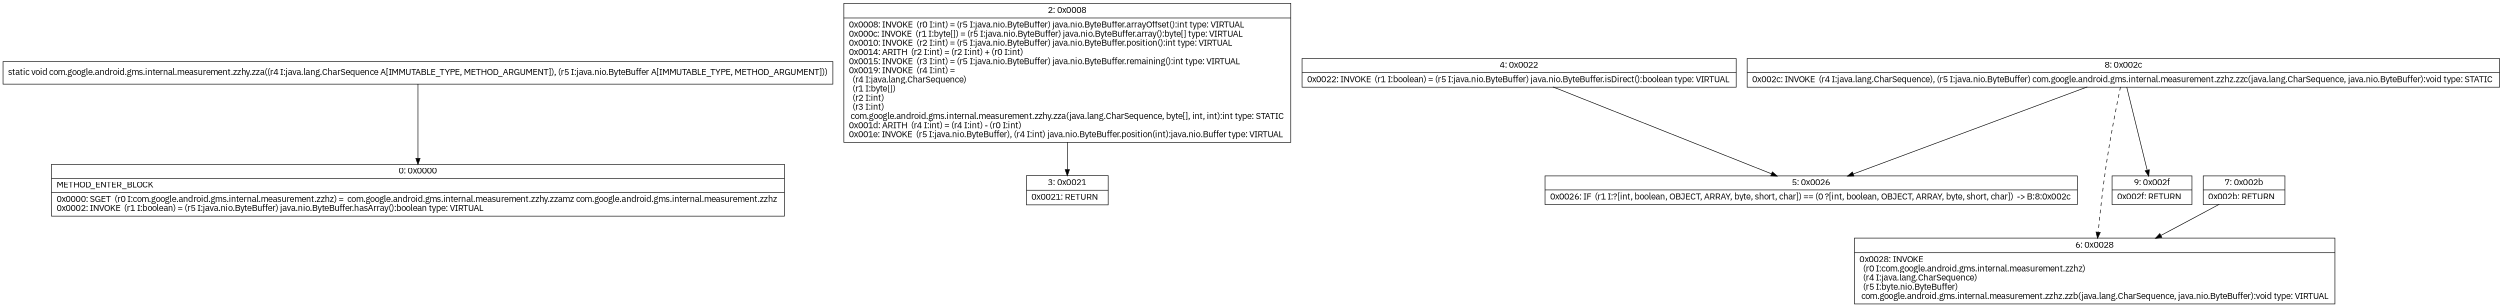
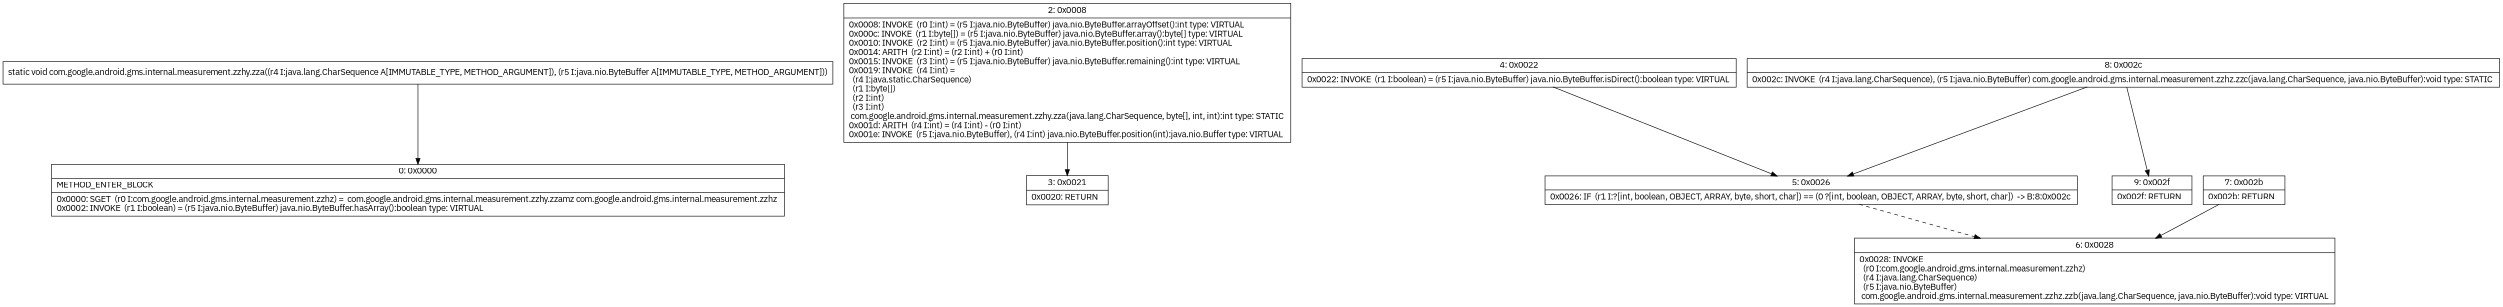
node "2: 0x0008": text "(r4 I:java.lang.CharSequence)" -> "(r4 I:java.static.CharSequence)"
edge "8: 0x002c" -> "6: 0x0028": now "5: 0x0026" -> "6: 0x0028"
node "3: 0x0021": text "0x0021: RETURN" -> "0x0020: RETURN"
node "6: 0x0028": text "(r5 I:byte.nio.ByteBuffer)" -> "(r5 I:java.nio.ByteBuffer)"
